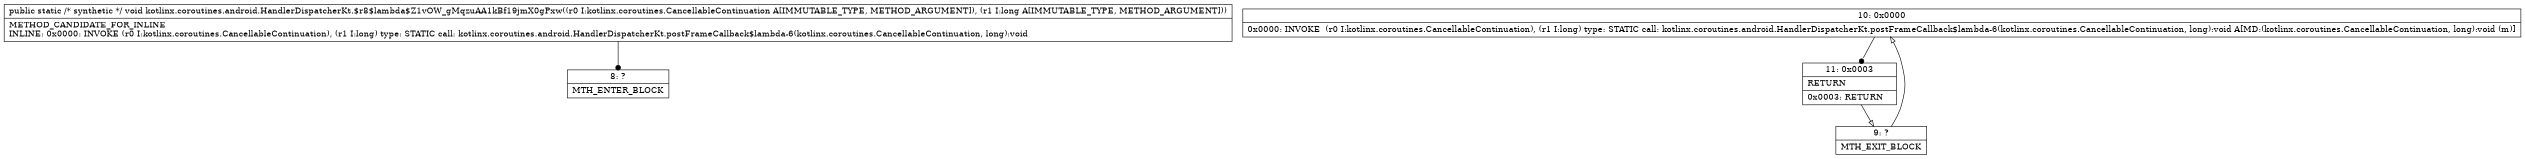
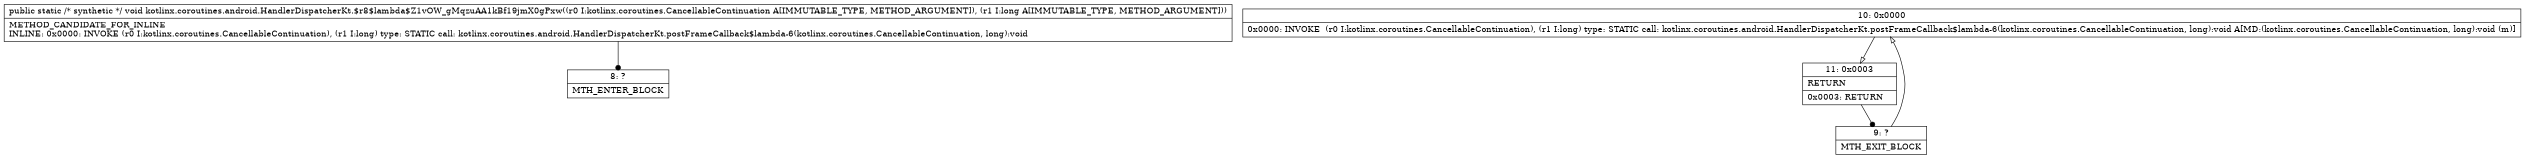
edge "10: 0x0000" -> "11: 0x0003": arrowhead dot -> onormal
edge "11: 0x0003" -> "9: ?": arrowhead onormal -> dot
